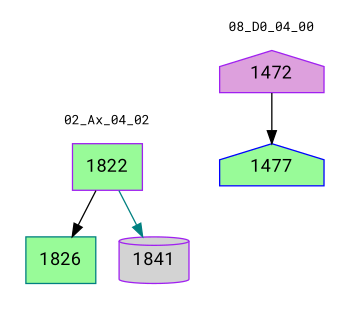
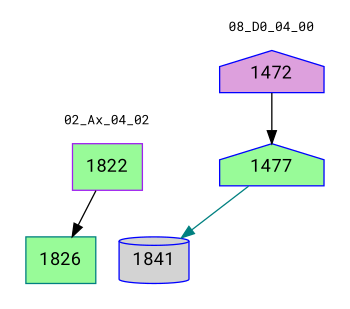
node "1472": color purple -> blue
edge "1822" -> "1841": now "1477" -> "1841"
node "1841": color purple -> blue
